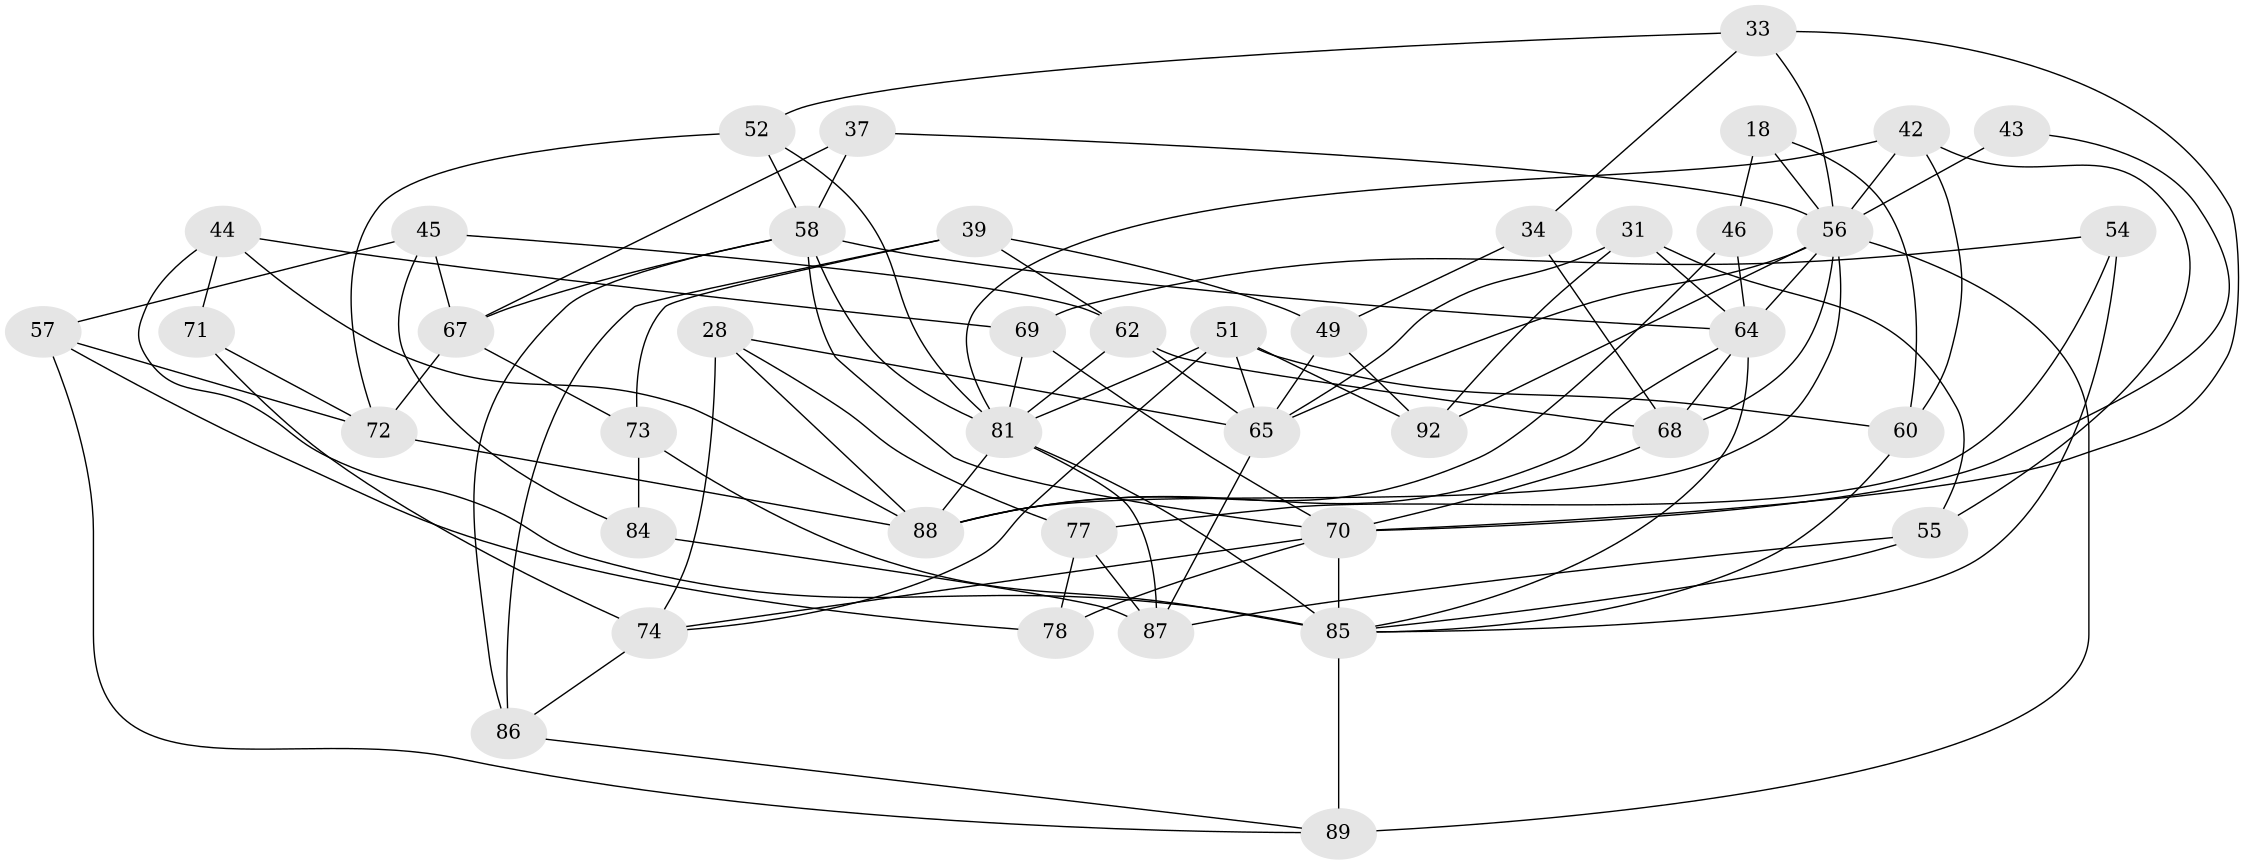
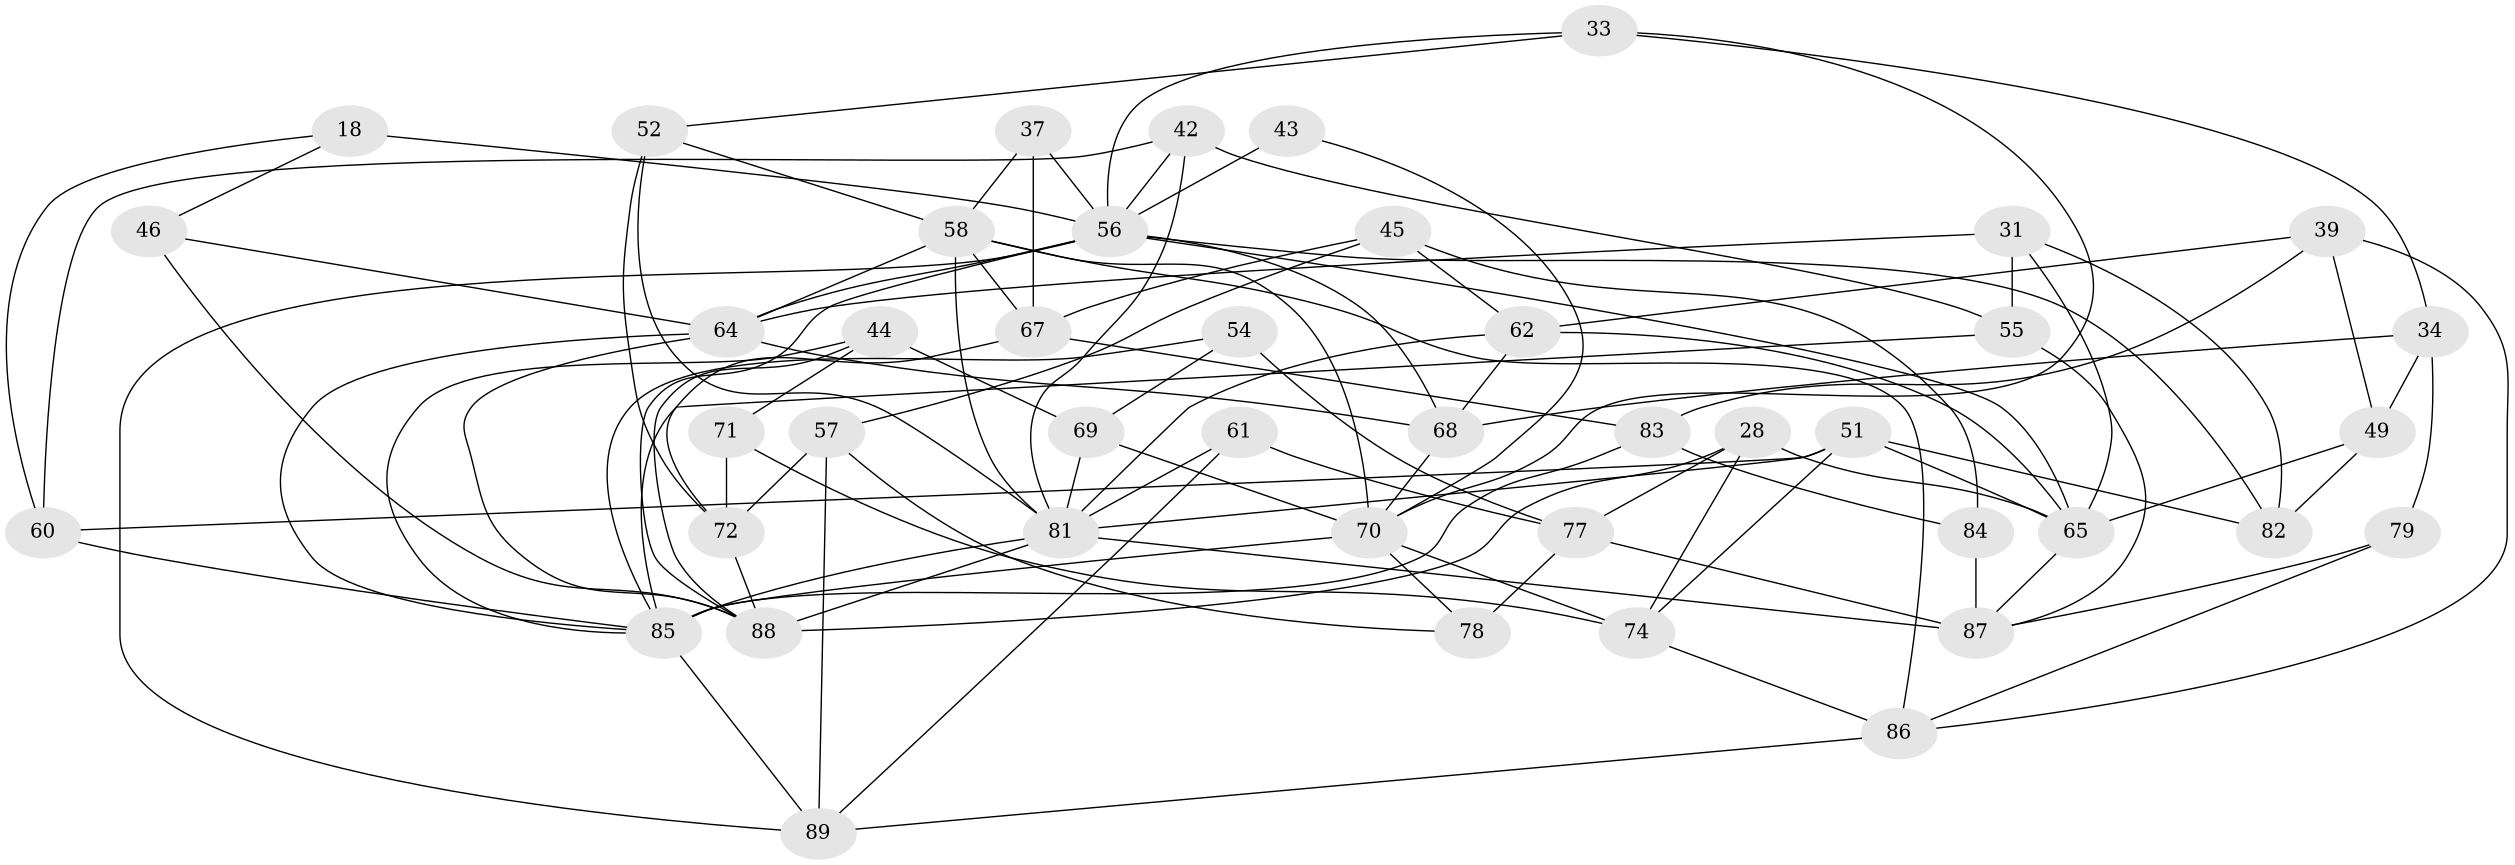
node "73": label "73" -> "83"
node "61": added
node "92": label "92" -> "82"
node "79": added
